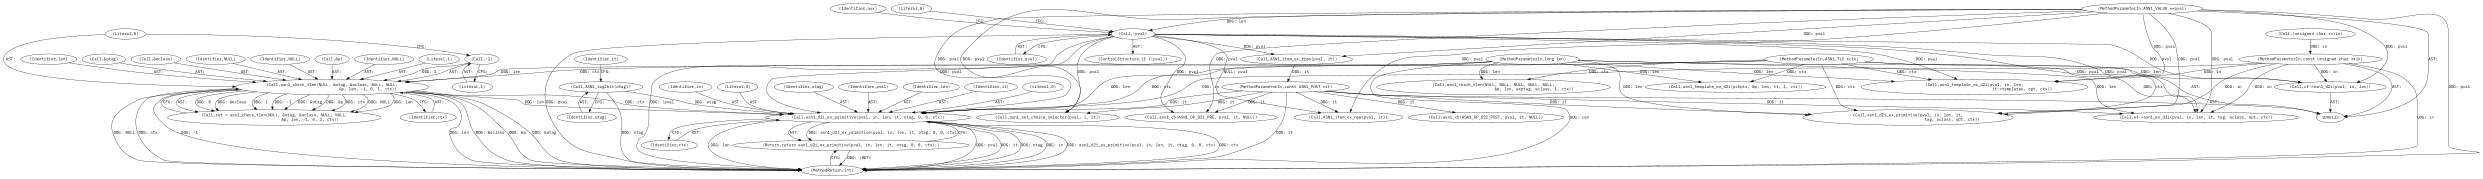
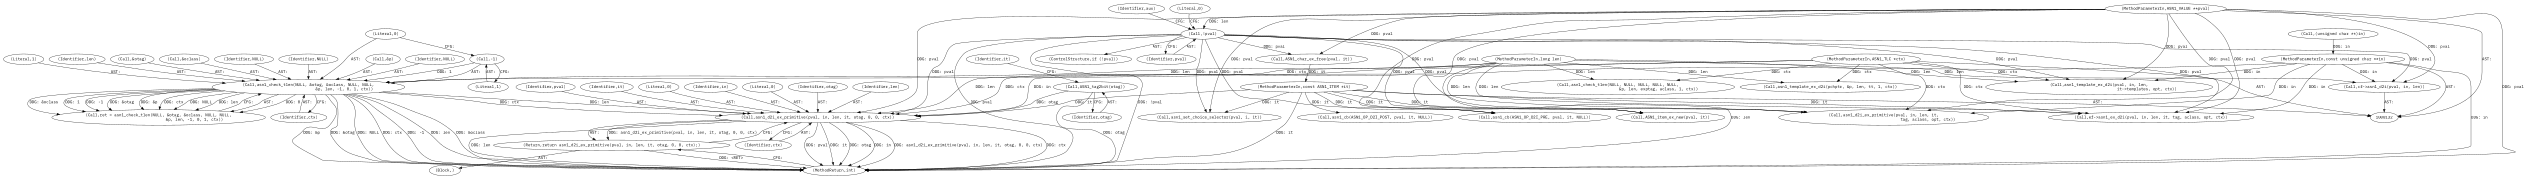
node "(Call,ASN1_item_ex_free(pval, it))": label "(Call,ASN1_item_ex_free(pval, it))" -> "(Call,ASN1_char_ex_free(pval, it))"
edge "(Call,!pval)" -> "(Call,ASN1_item_ex_new(pval, it))": label "NULL: pval" -> "DDG: pval"
node "(MethodParameterIn,const ASN1_POST *it)": label "(MethodParameterIn,const ASN1_POST *it)" -> "(MethodParameterIn,const ASN1_ITEM *it)"
node "(Block,)": added
